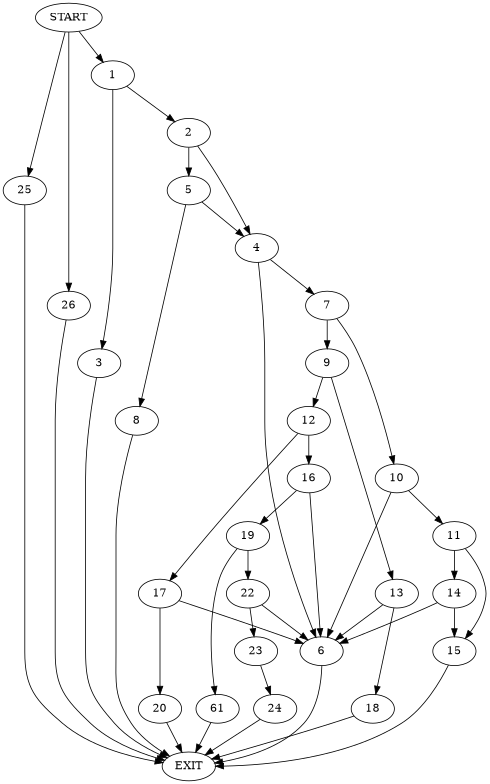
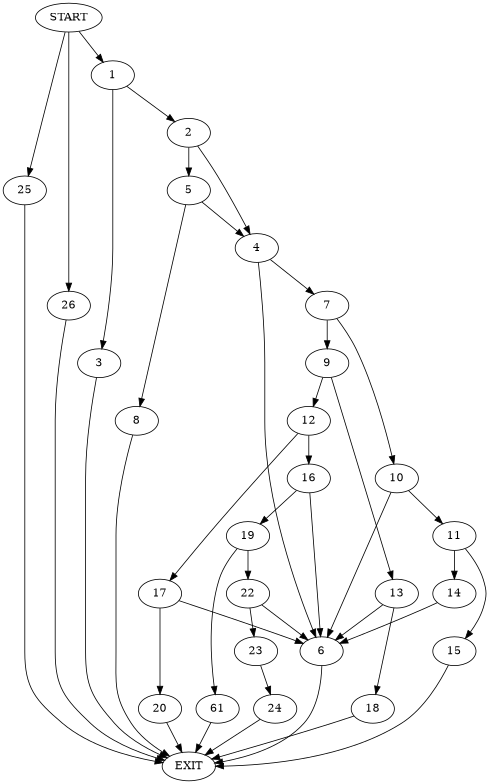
edge "14" -> "15": removed
